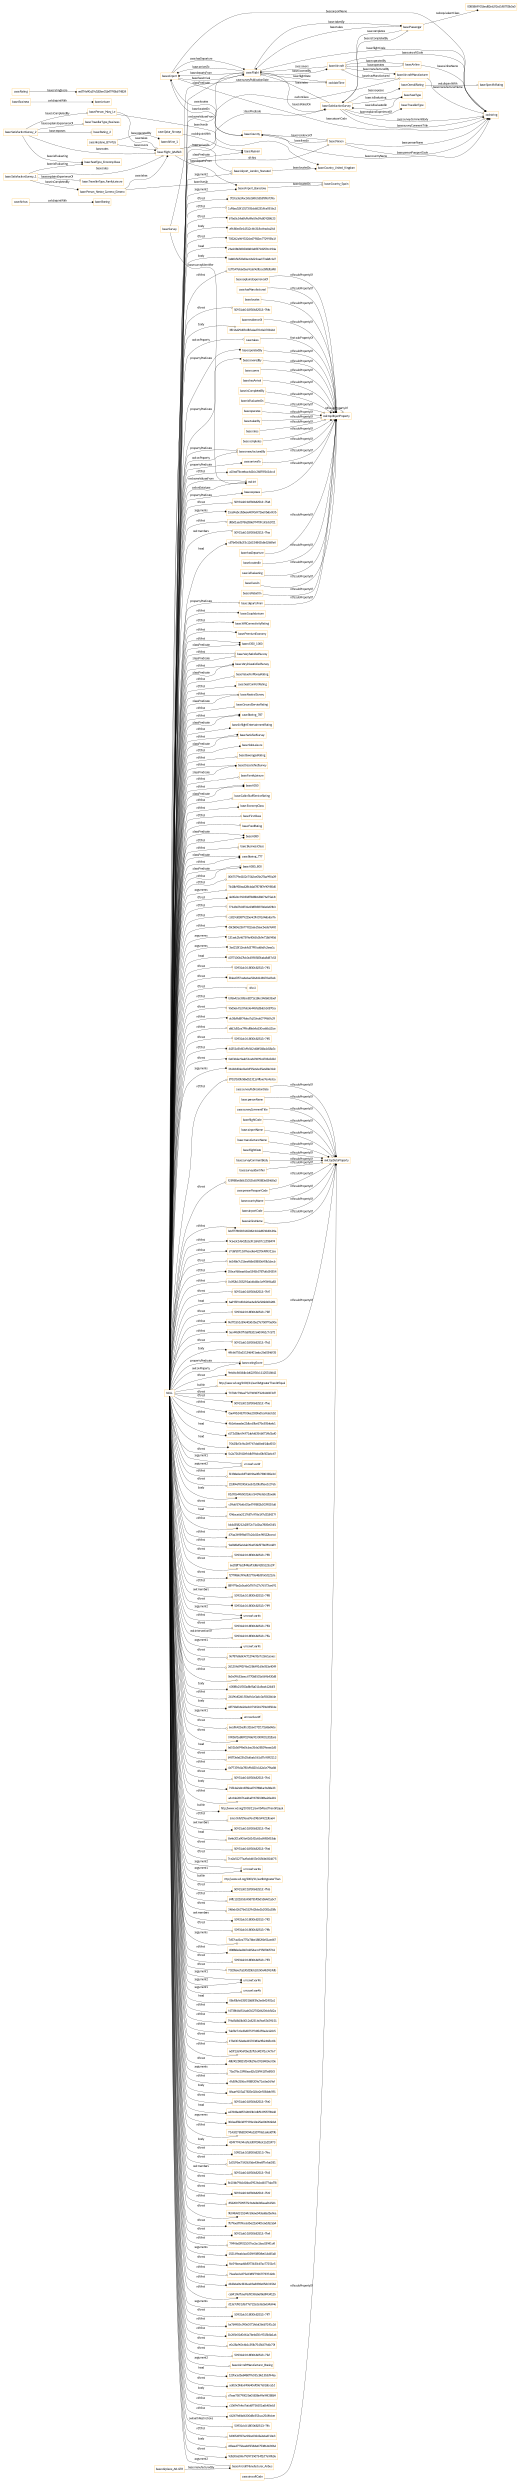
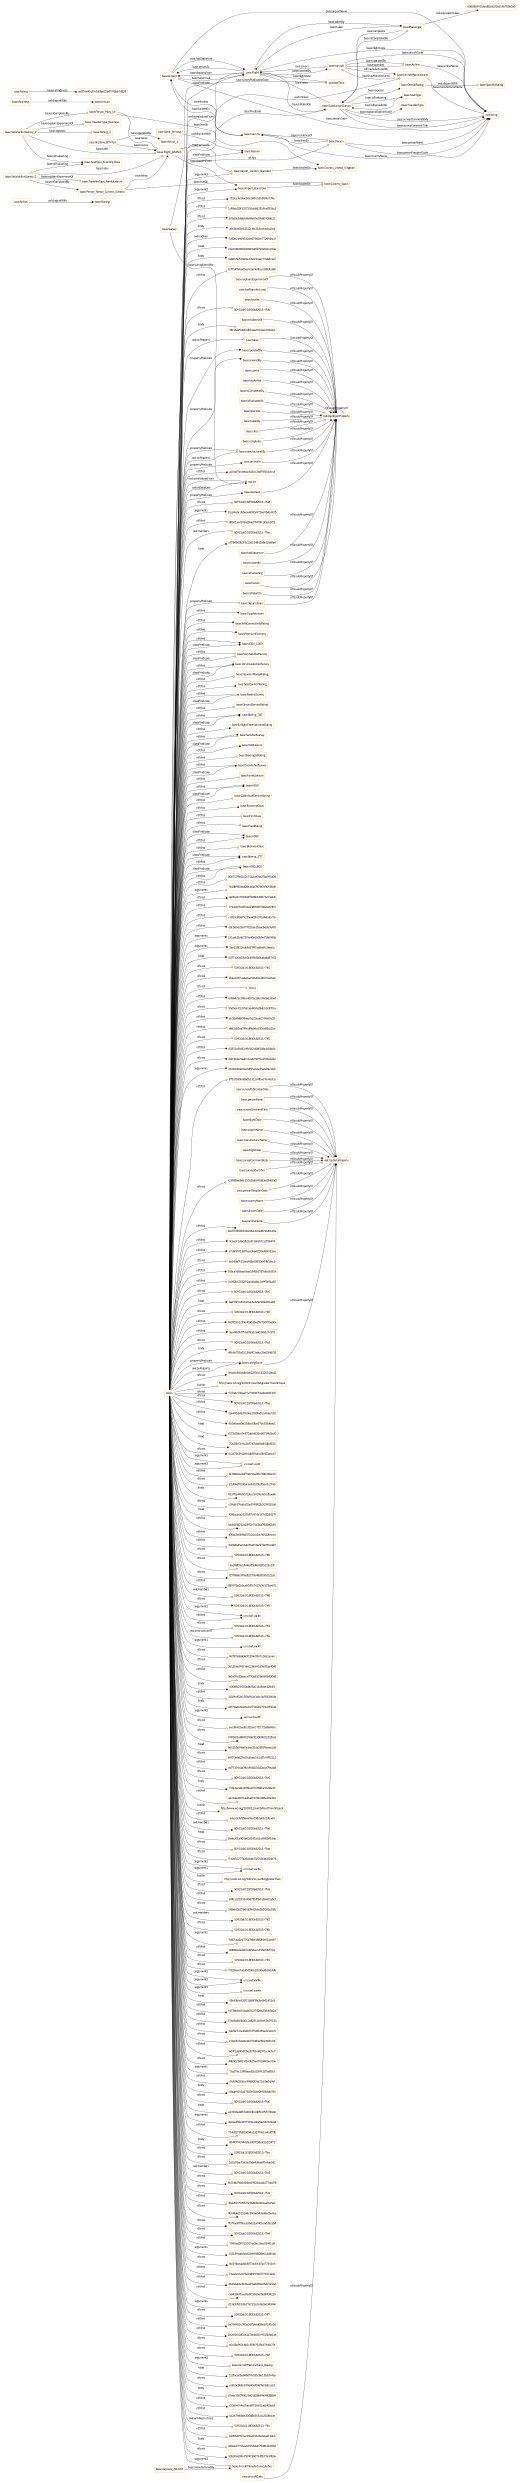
edge "base:Aircraft" -> "base:AircraftManufacturer": label "base:manufacturedBy" -> "rdf:manufacturedBy"
edge "NULL" -> "705262a9693324e47982ec772993fa1f": label "rdf:rest" -> "owl:onClass"
